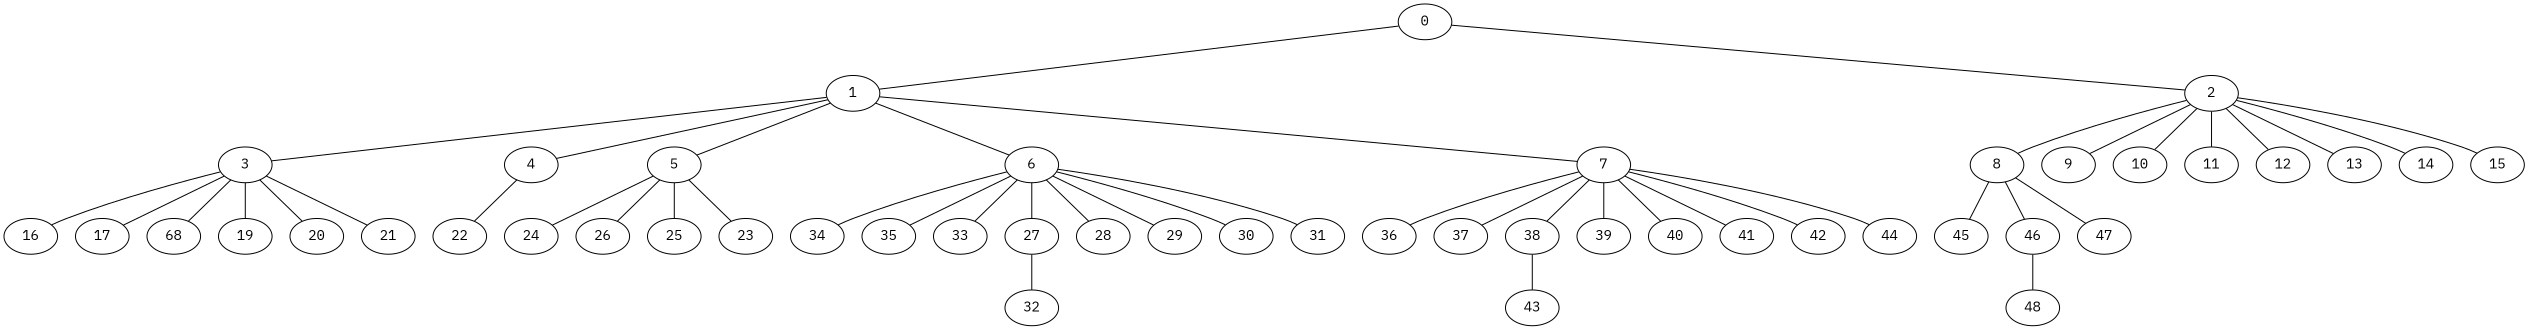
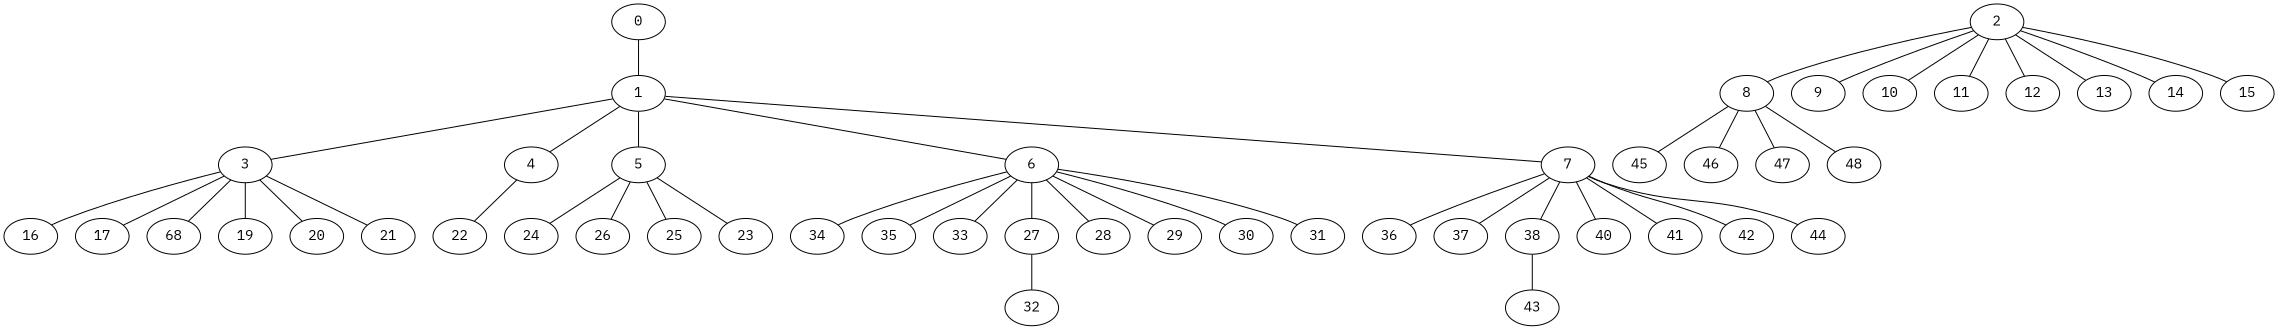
edge "0" -- "2": removed
node "39": removed
edge "46" -- "48": now "8" -- "48"
